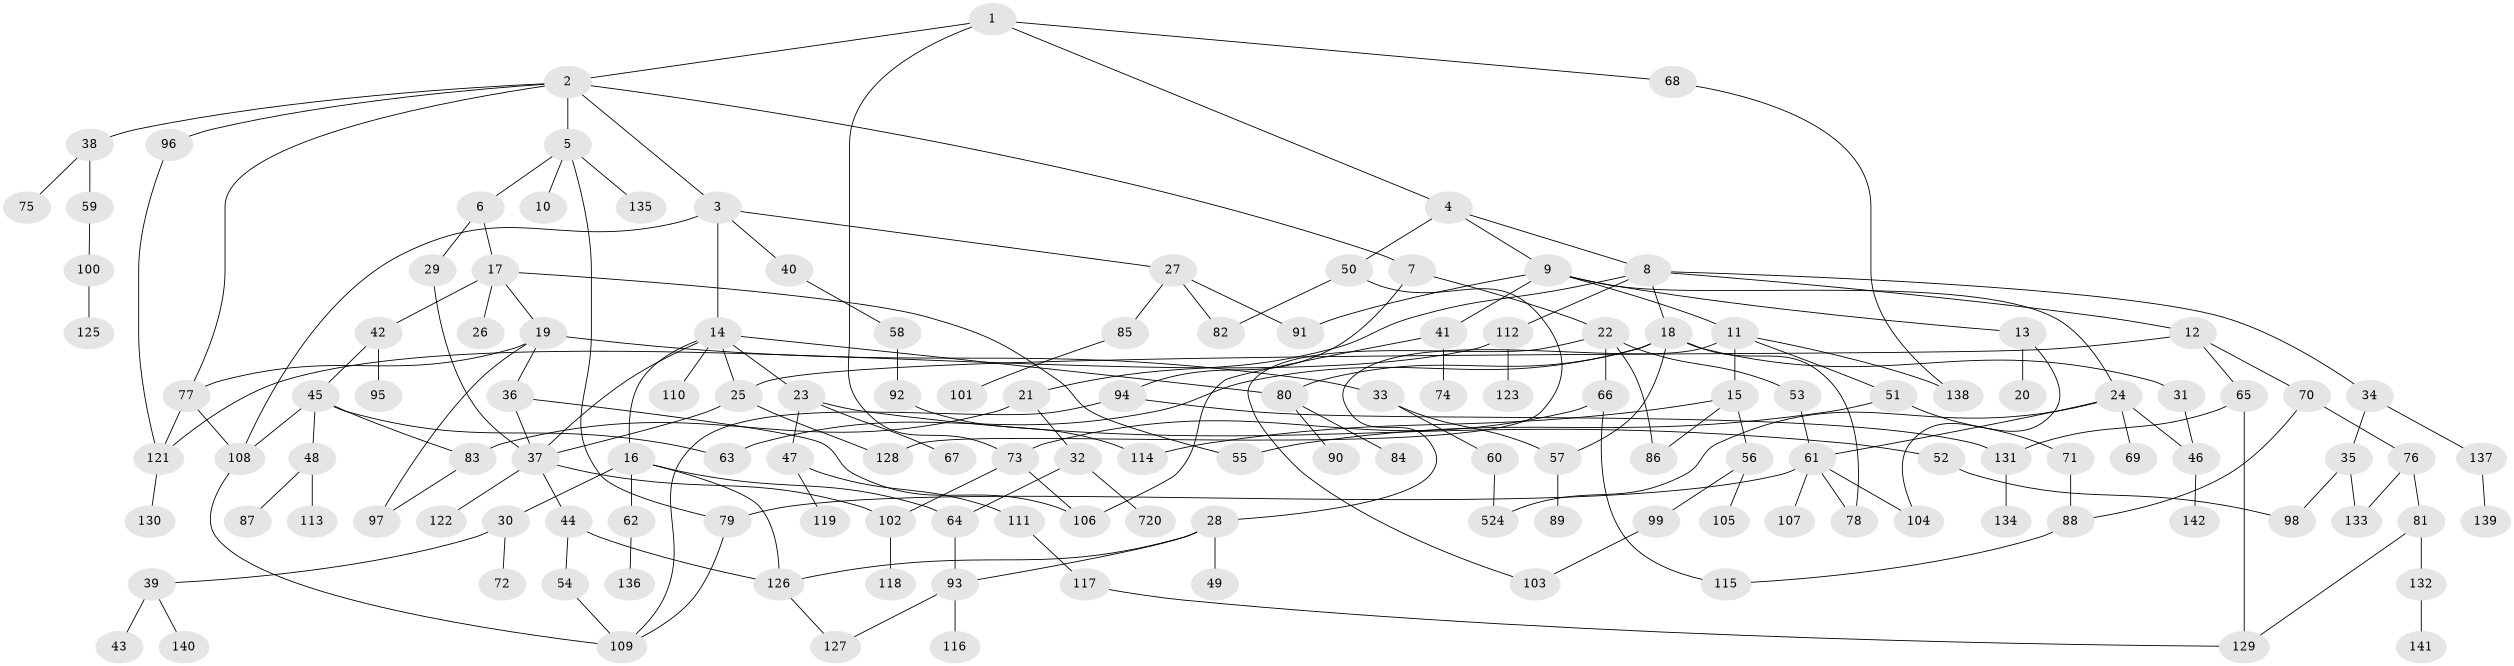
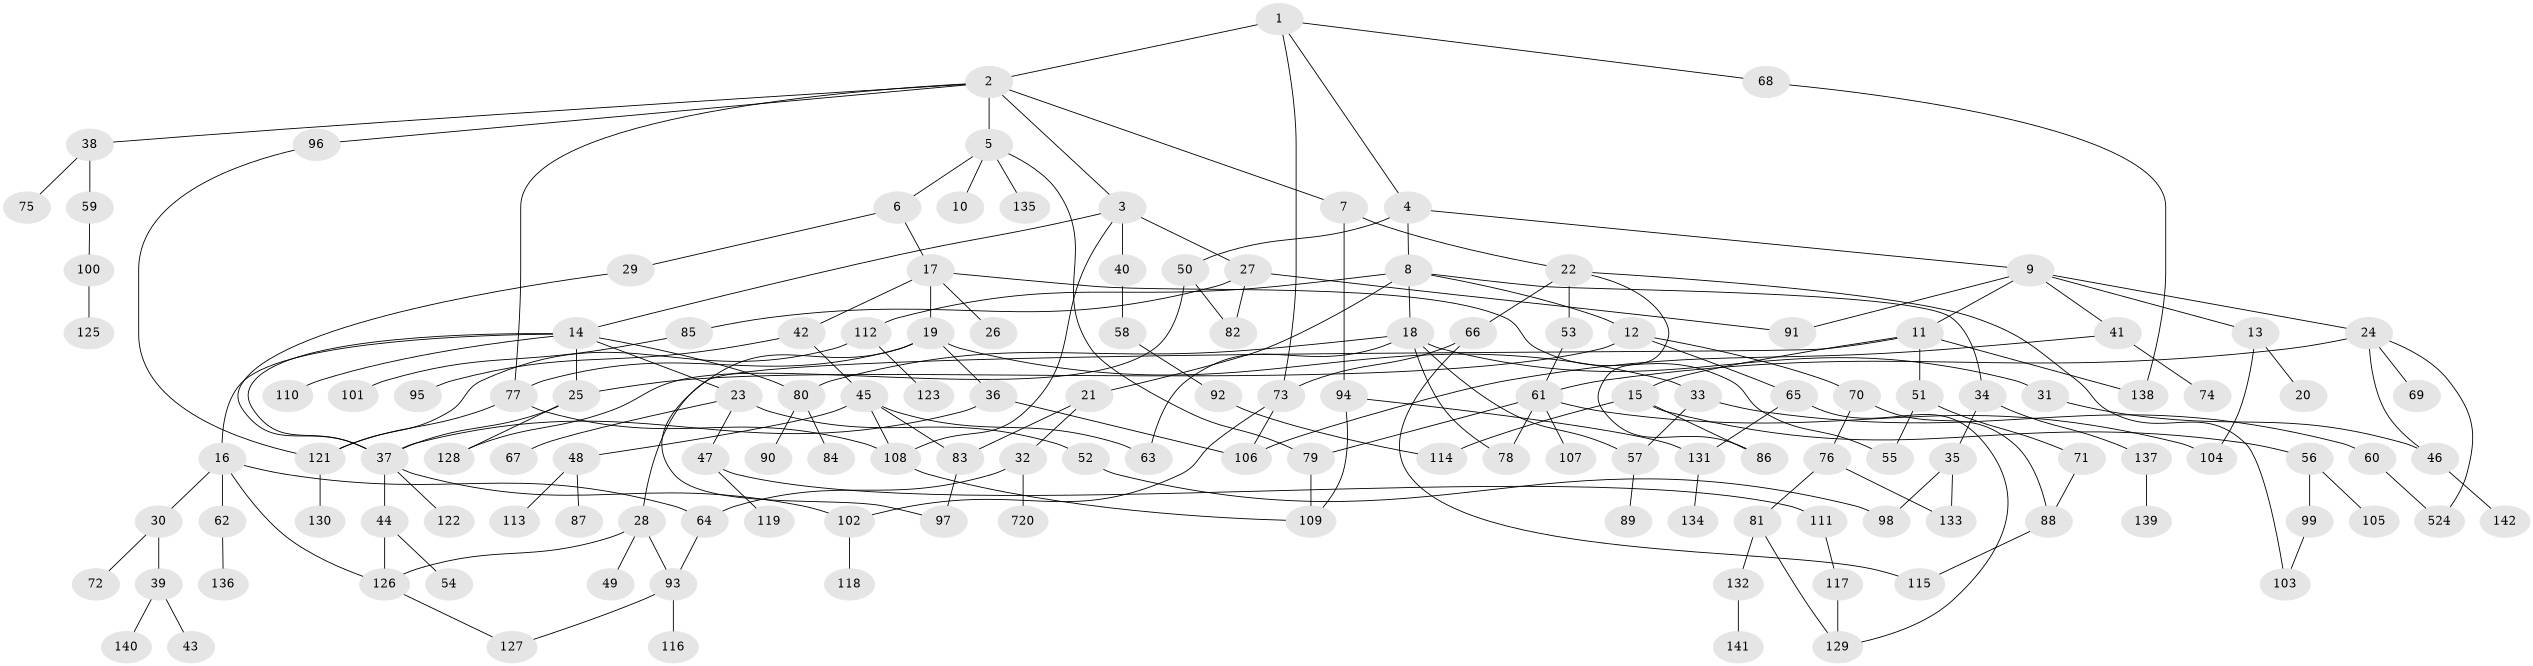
edge "54" -- "109": removed
